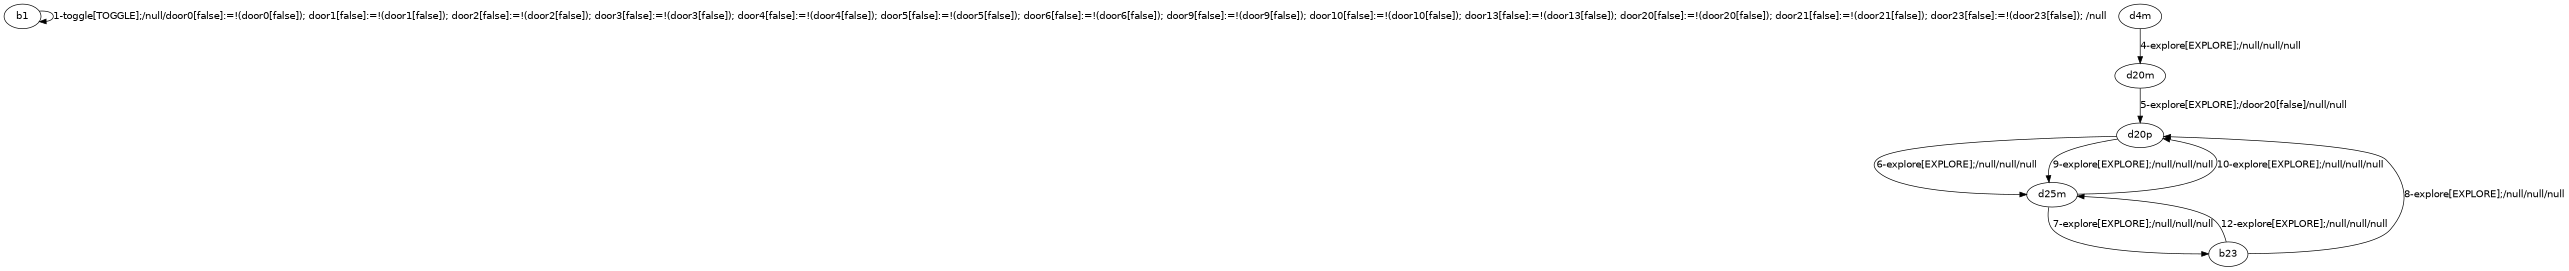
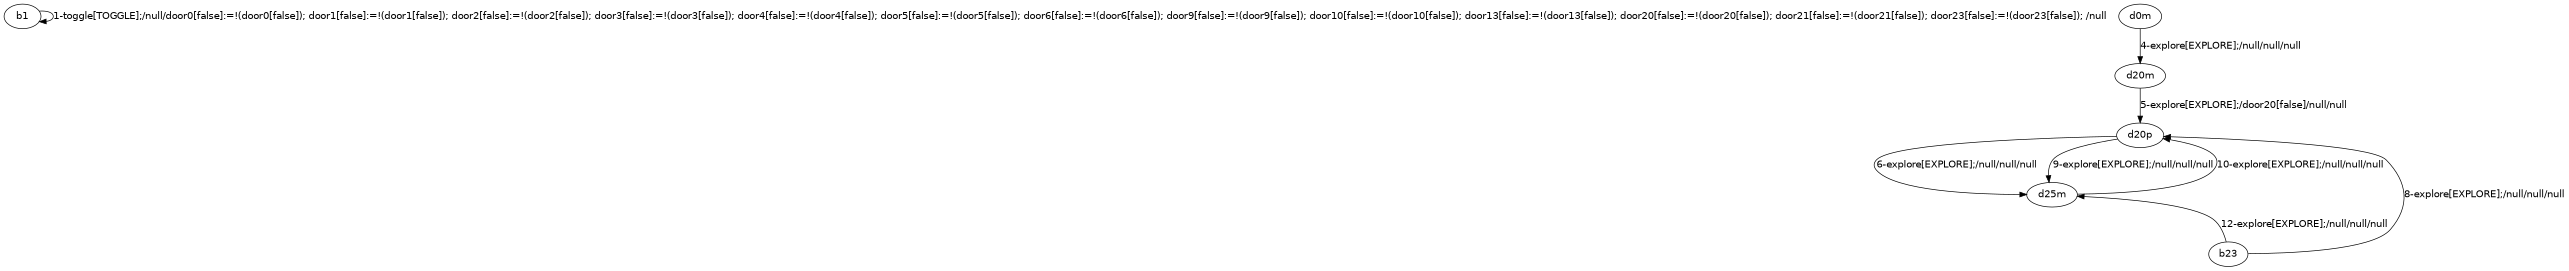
node "d4m": label "d4m" -> "d0m"
edge "d25m" -> "b23": removed, label "7-explore[EXPLORE];/null/null/null"
